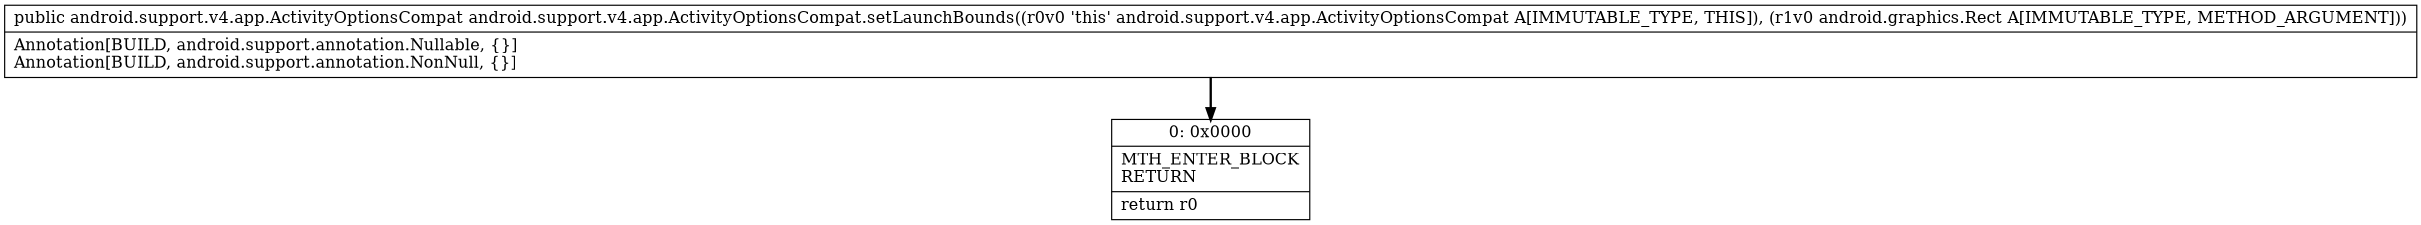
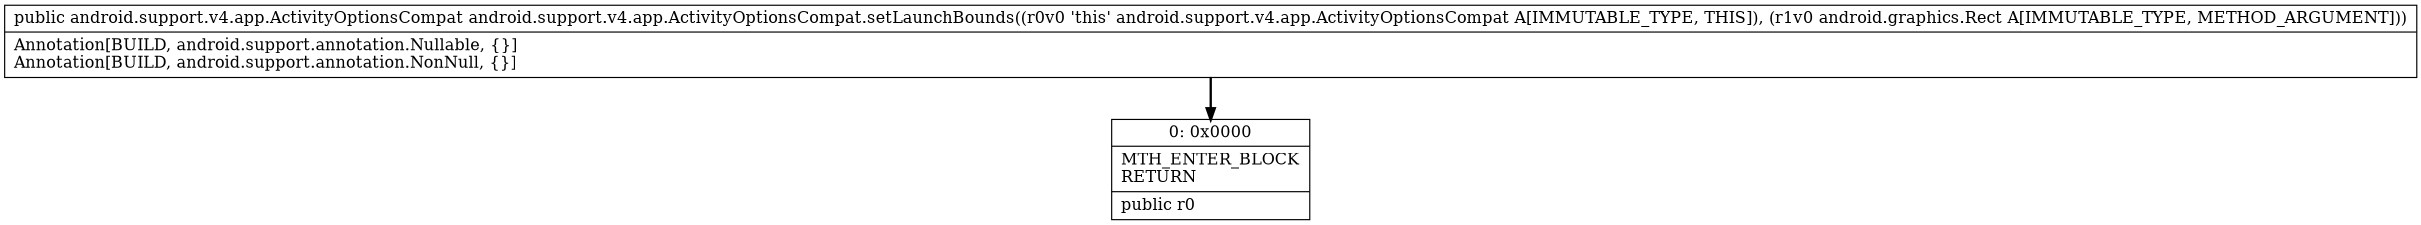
node "0: 0x0000": text "return r0" -> "public r0"
